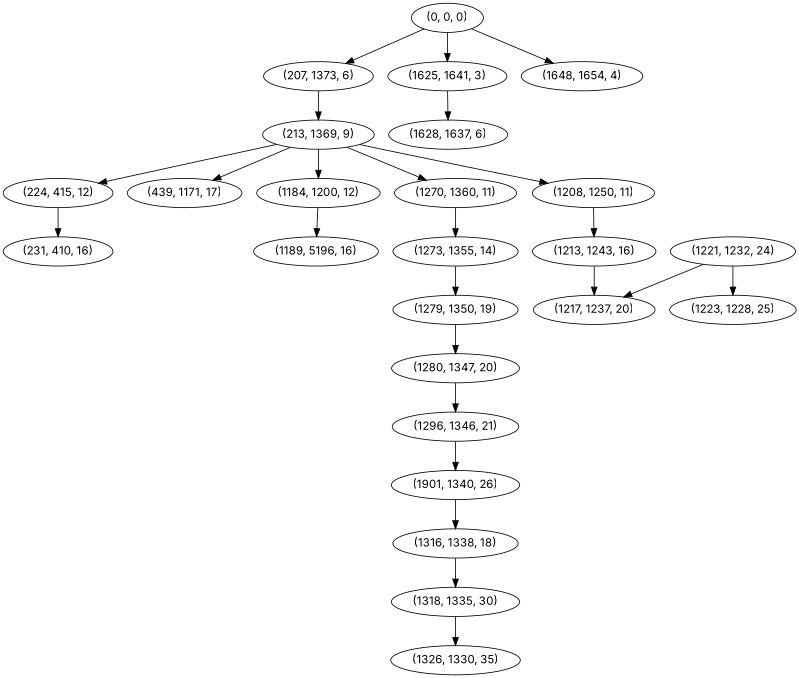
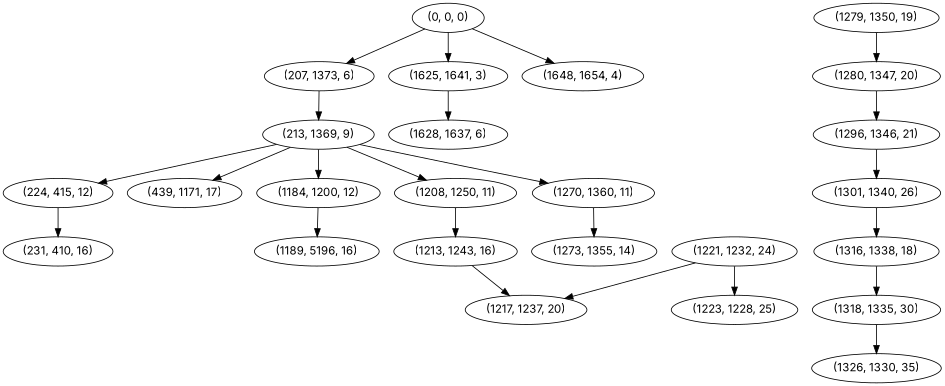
edge "(1273, 1355, 14)" -> "(1279, 1350, 19)": removed
node "(1901, 1340, 26)": label "(1901, 1340, 26)" -> "(1301, 1340, 26)"
